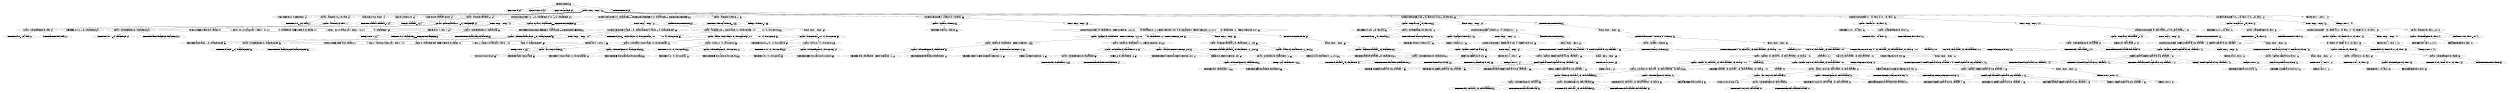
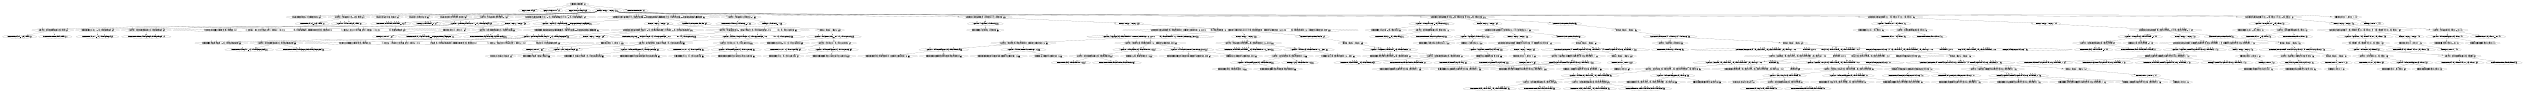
edge "(<operator>.indirectFieldAccess,td->td_imagelength)" -> "(IDENTIFIER,td,row >= td->td_imagelength)": now "(IDENTIFIER,row,row >= td->td_imagelength)" -> "(IDENTIFIER,td,row >= td->td_imagelength)"
